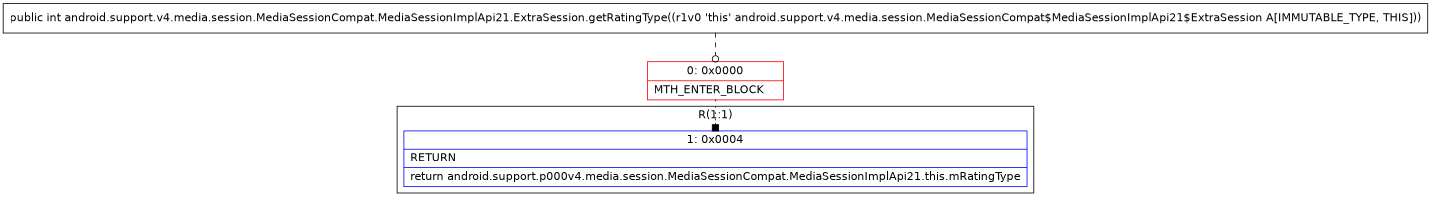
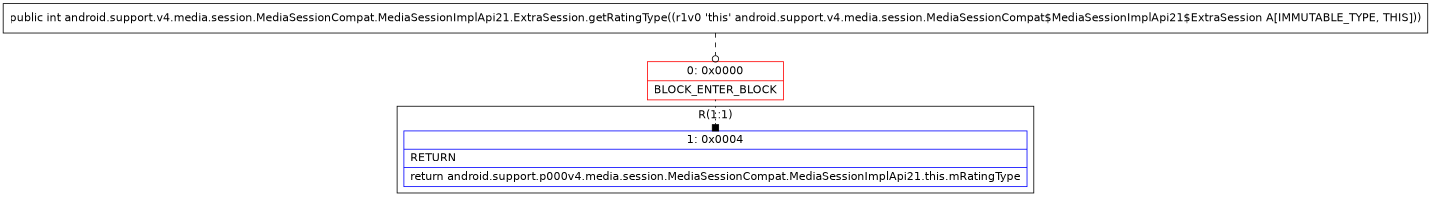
node "0: 0x0000": text "MTH_ENTER_BLOCK" -> "BLOCK_ENTER_BLOCK"
